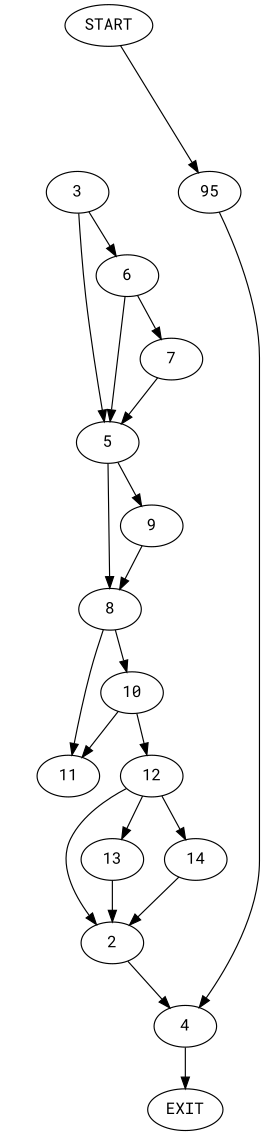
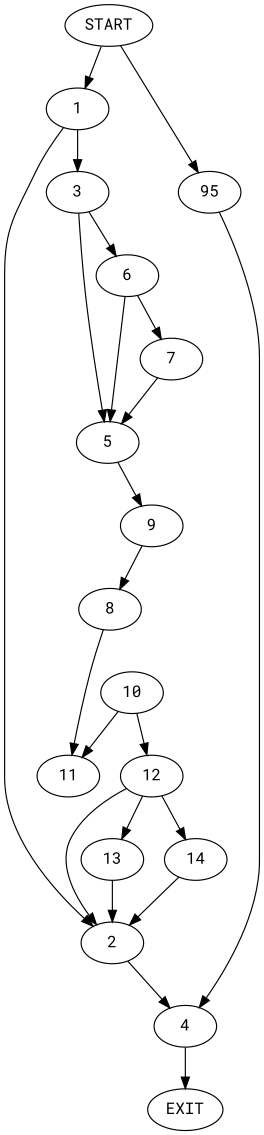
node "1": added
edge "5" -> "8": removed
edge "8" -> "10": removed
